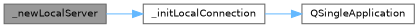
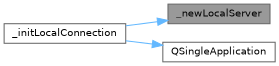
edge "_newLocalServer" -> "_initLocalConnection": reversed
